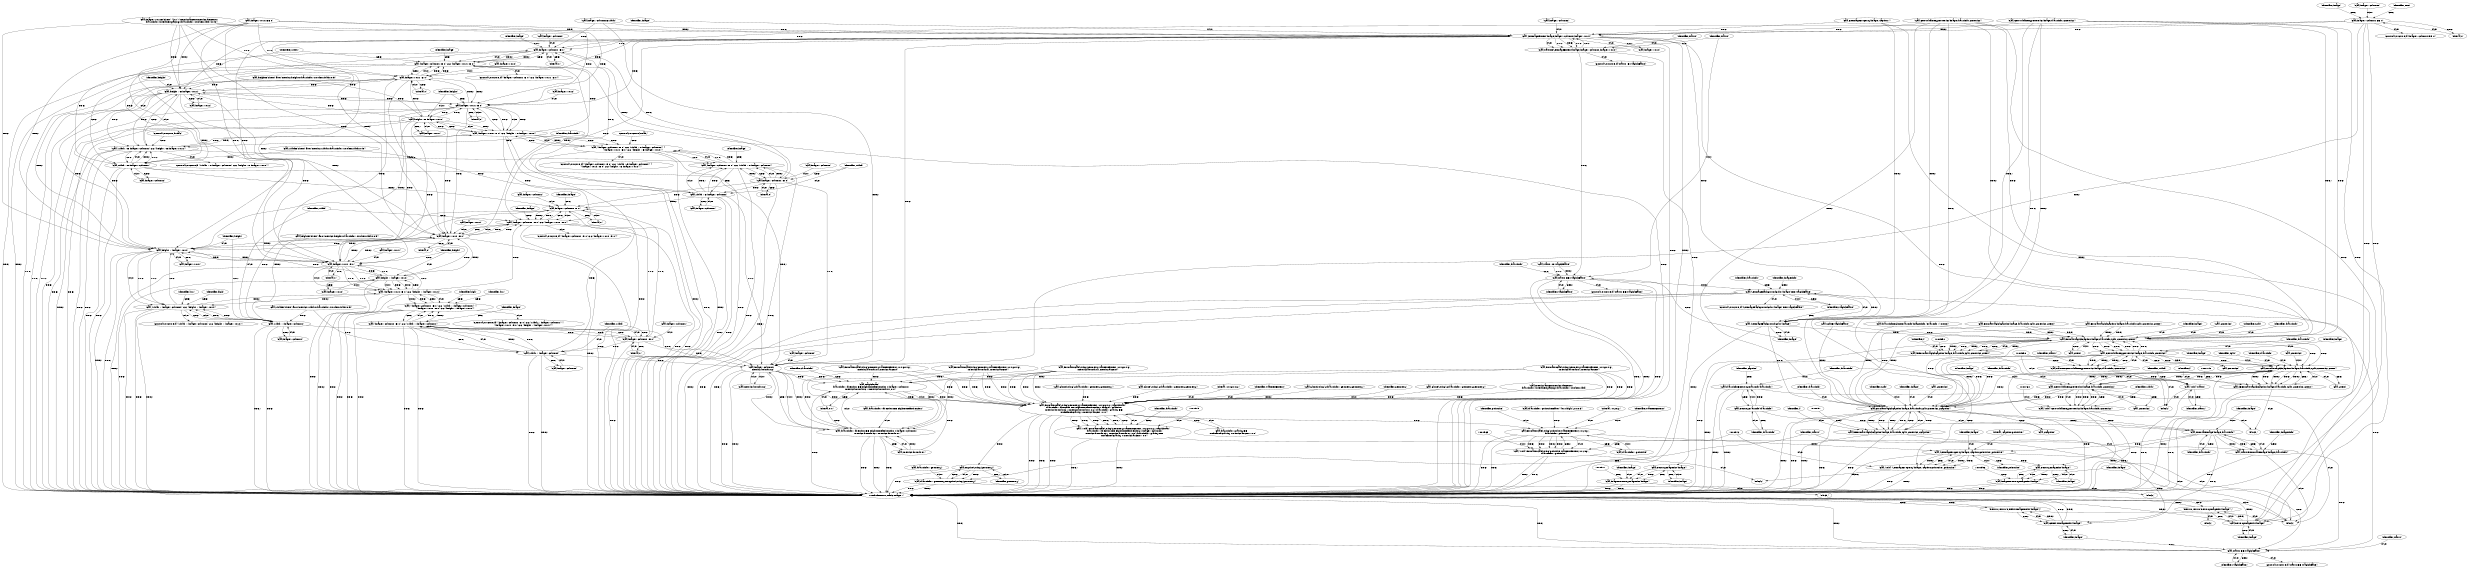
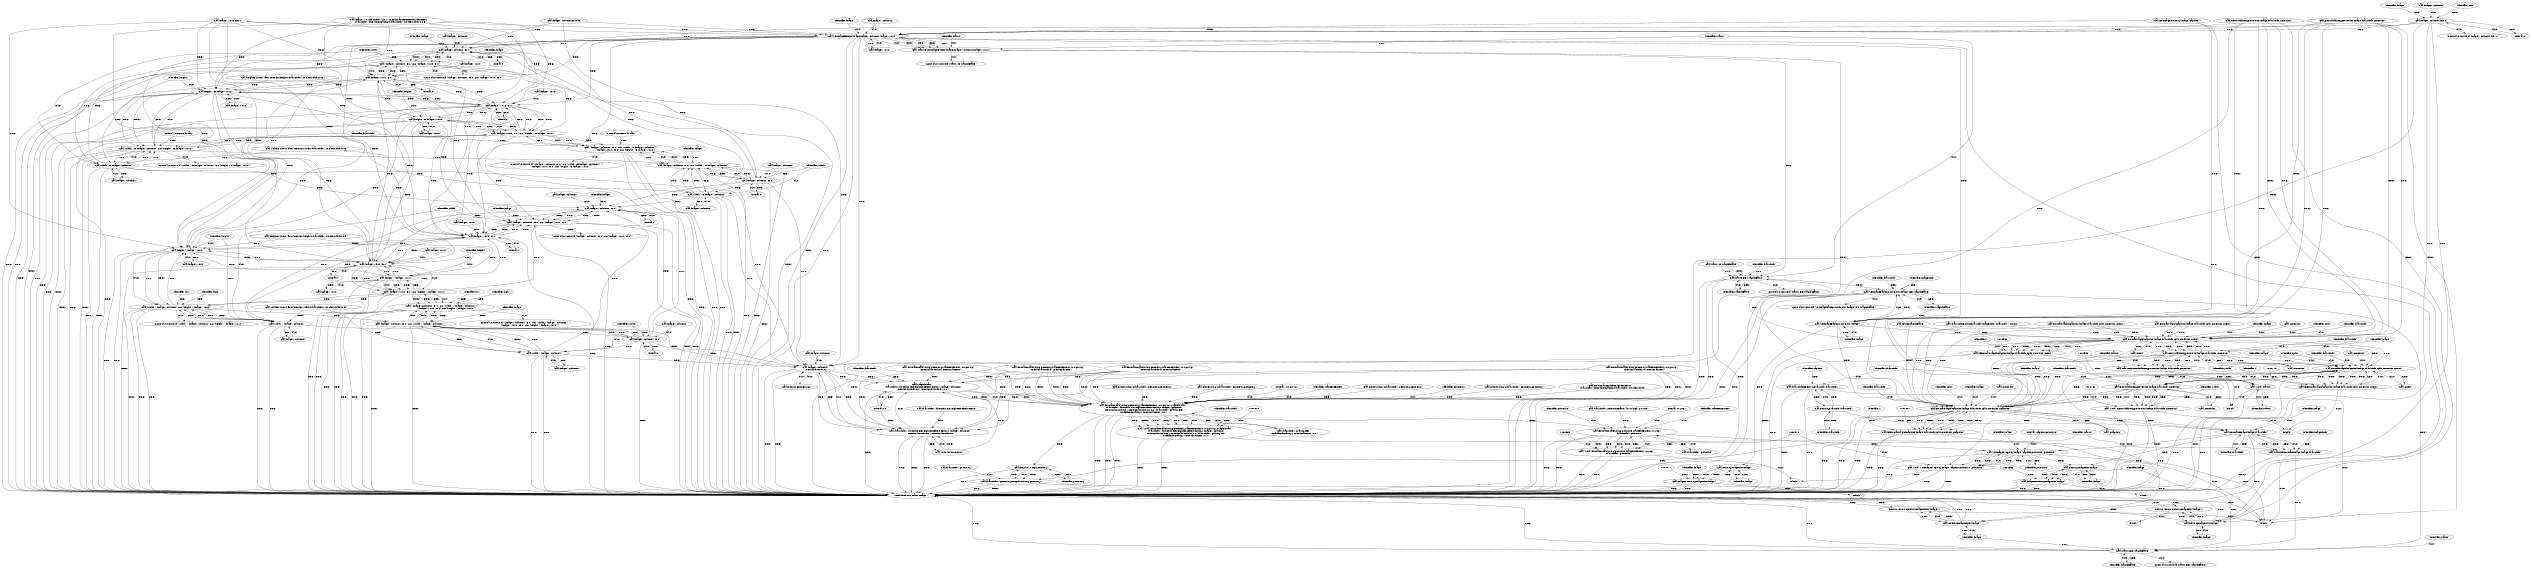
edge "(Call,(width < image->columns) && (height < image->rows))" -> "(Call,(image->columns != 0) && (width < image->columns))": added, label "DDG:"
node "(Call,metrics.bounds.x2)": label "(Call,metrics.bounds.x2)" -> "(Call,metrics.geometry.x2)"
edge "(Return,return(DestroyImageList(image));)" -> "(MethodReturn,static Image *)": label "DDG: " -> "AST: "
